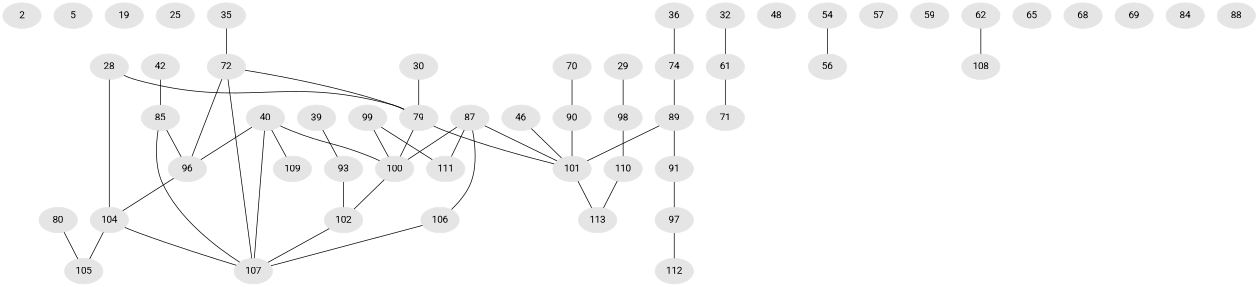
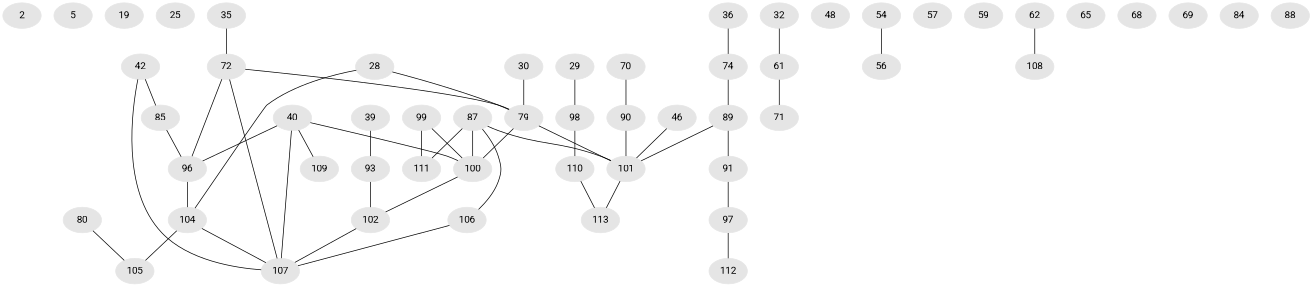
edge "85" -- "107": now "42" -- "107"
